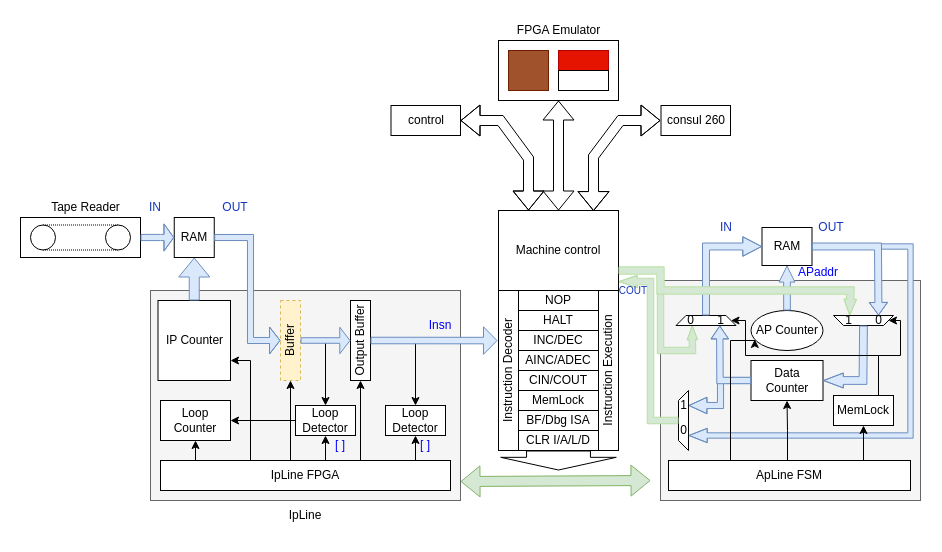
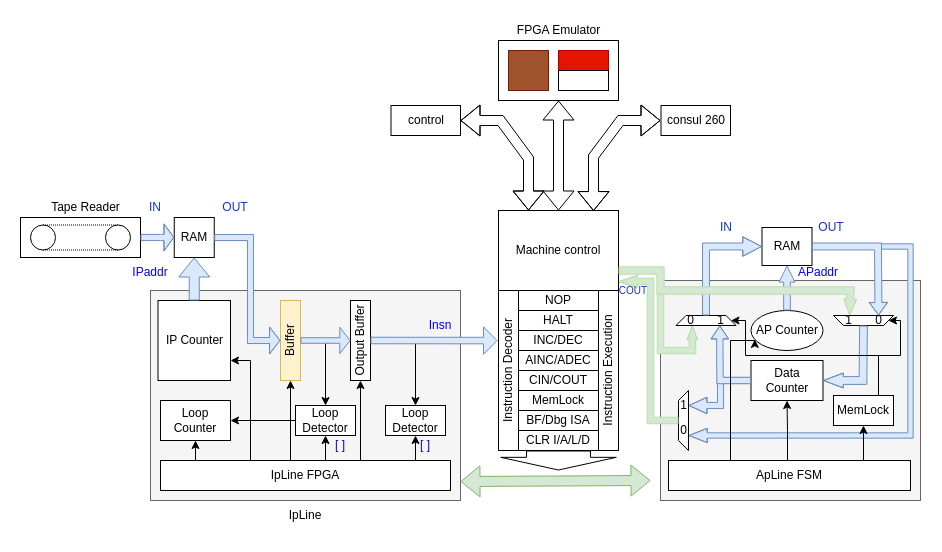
node "IPaddr": added
node "Buffer": style dashed -> solid
